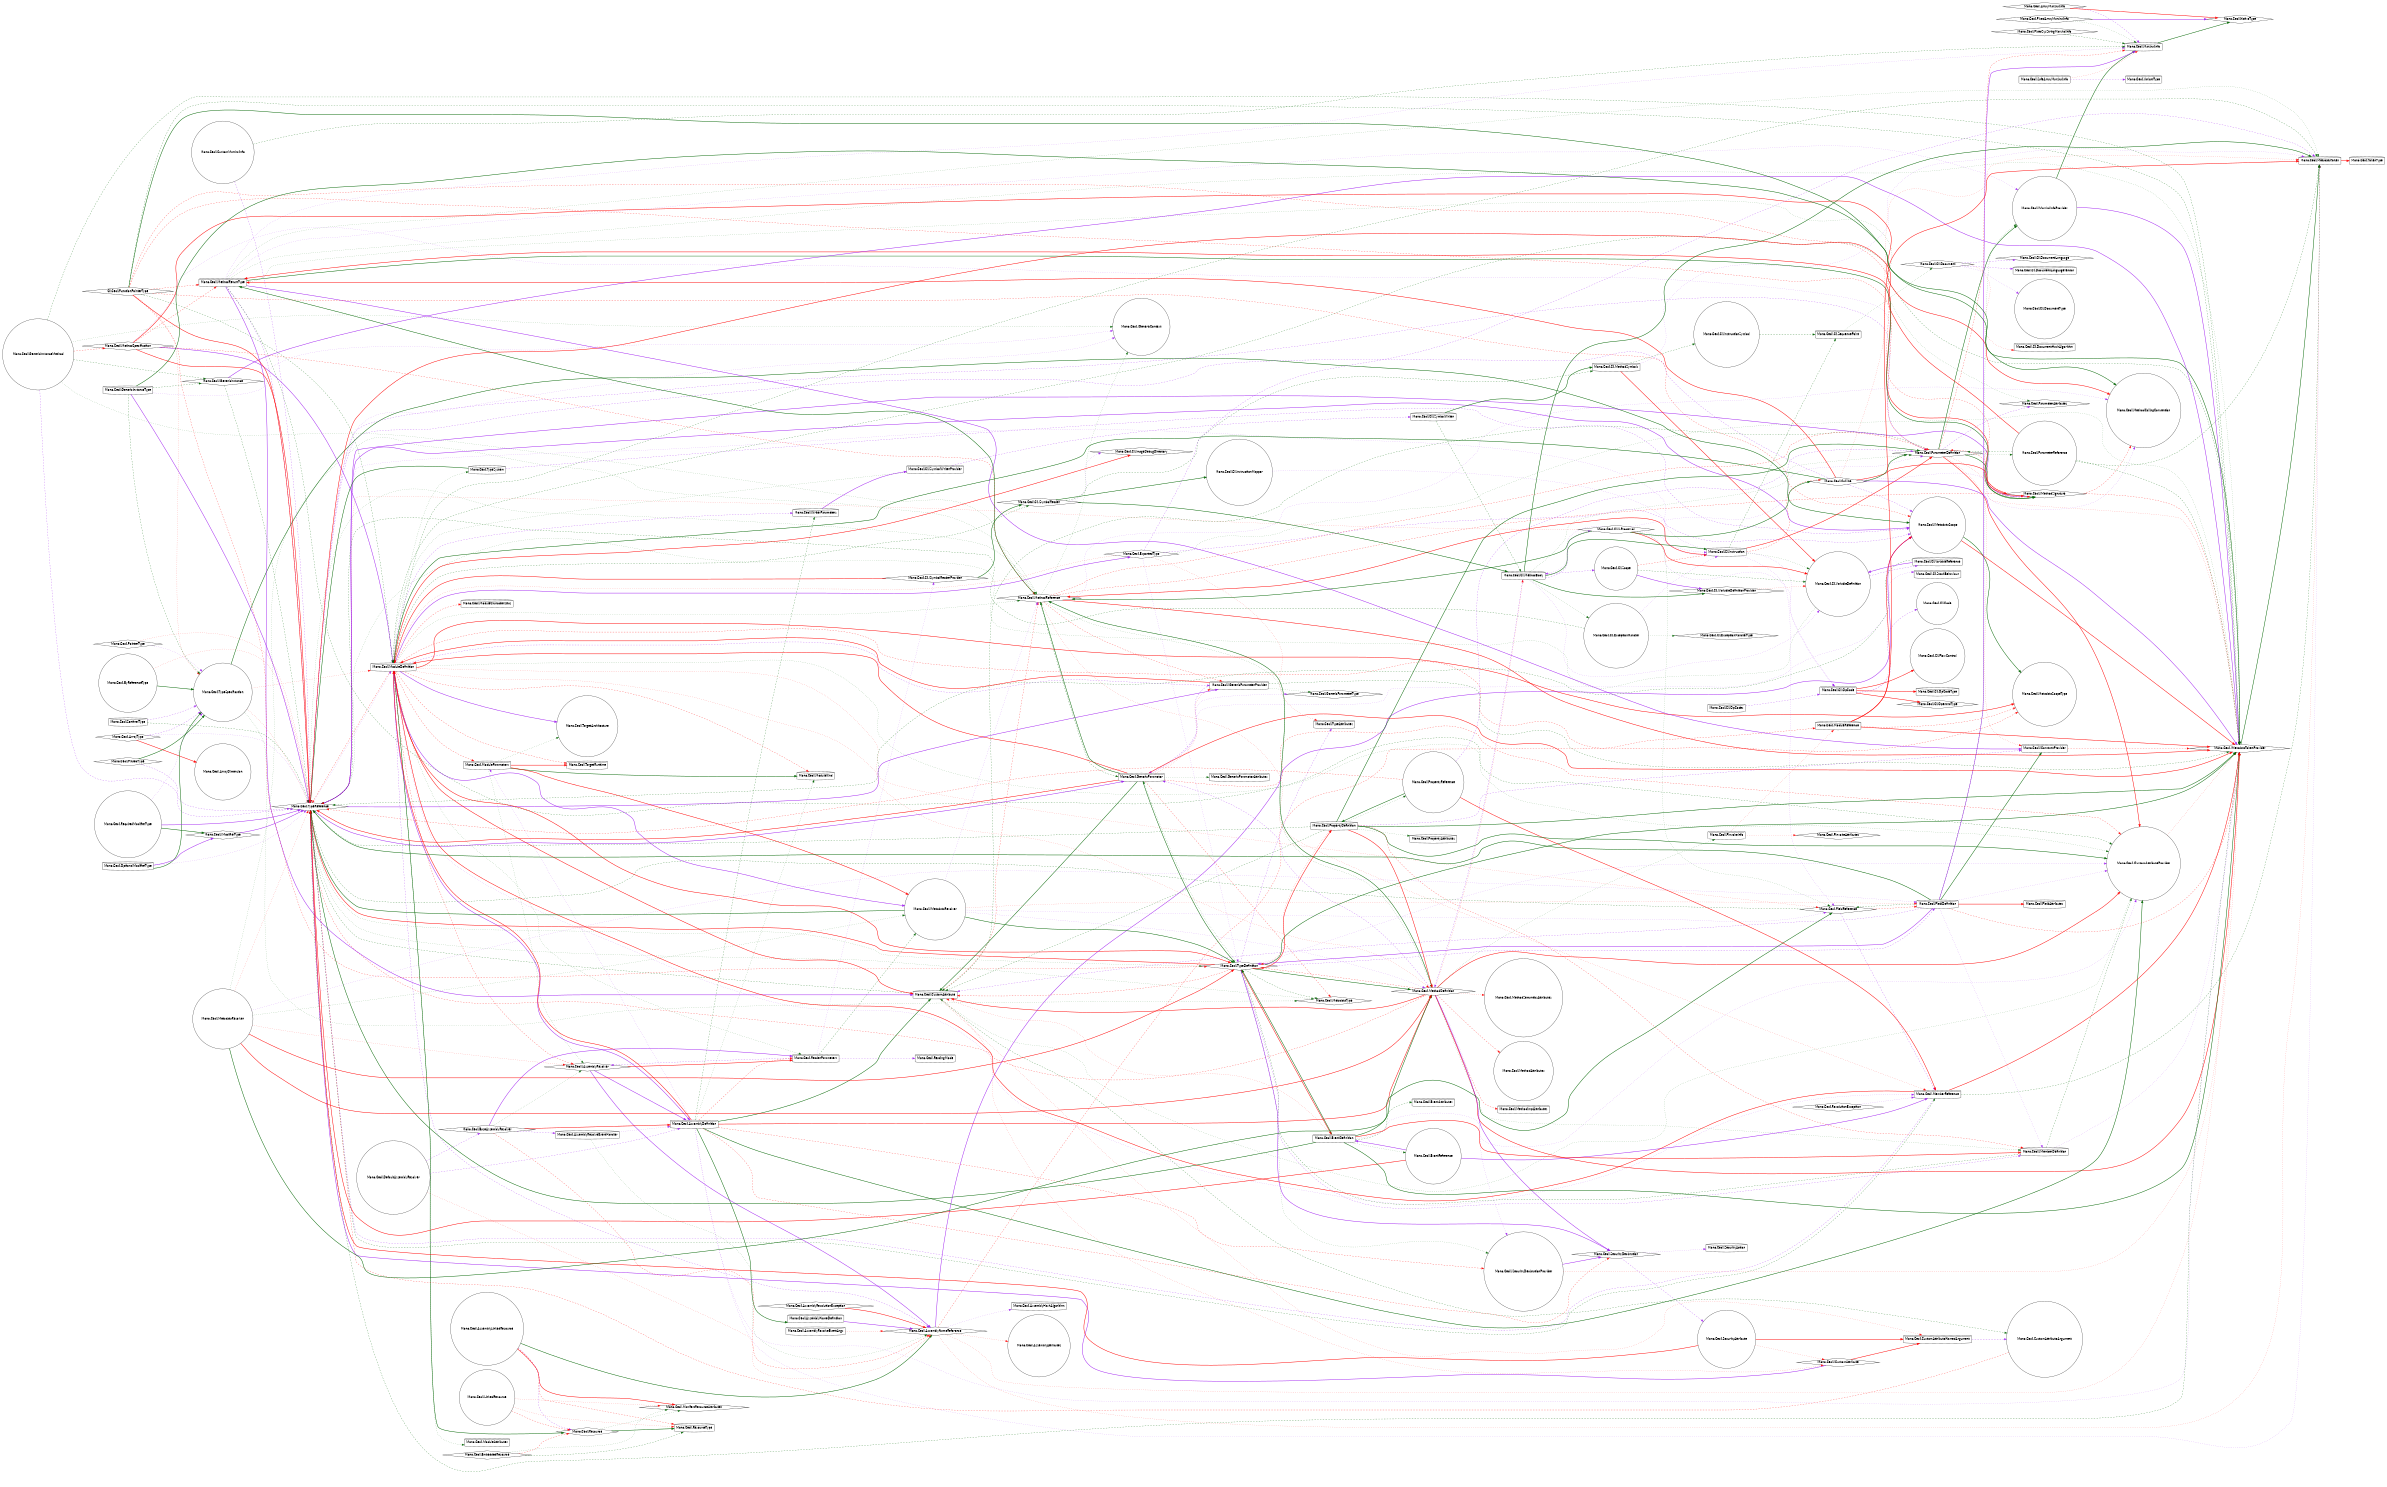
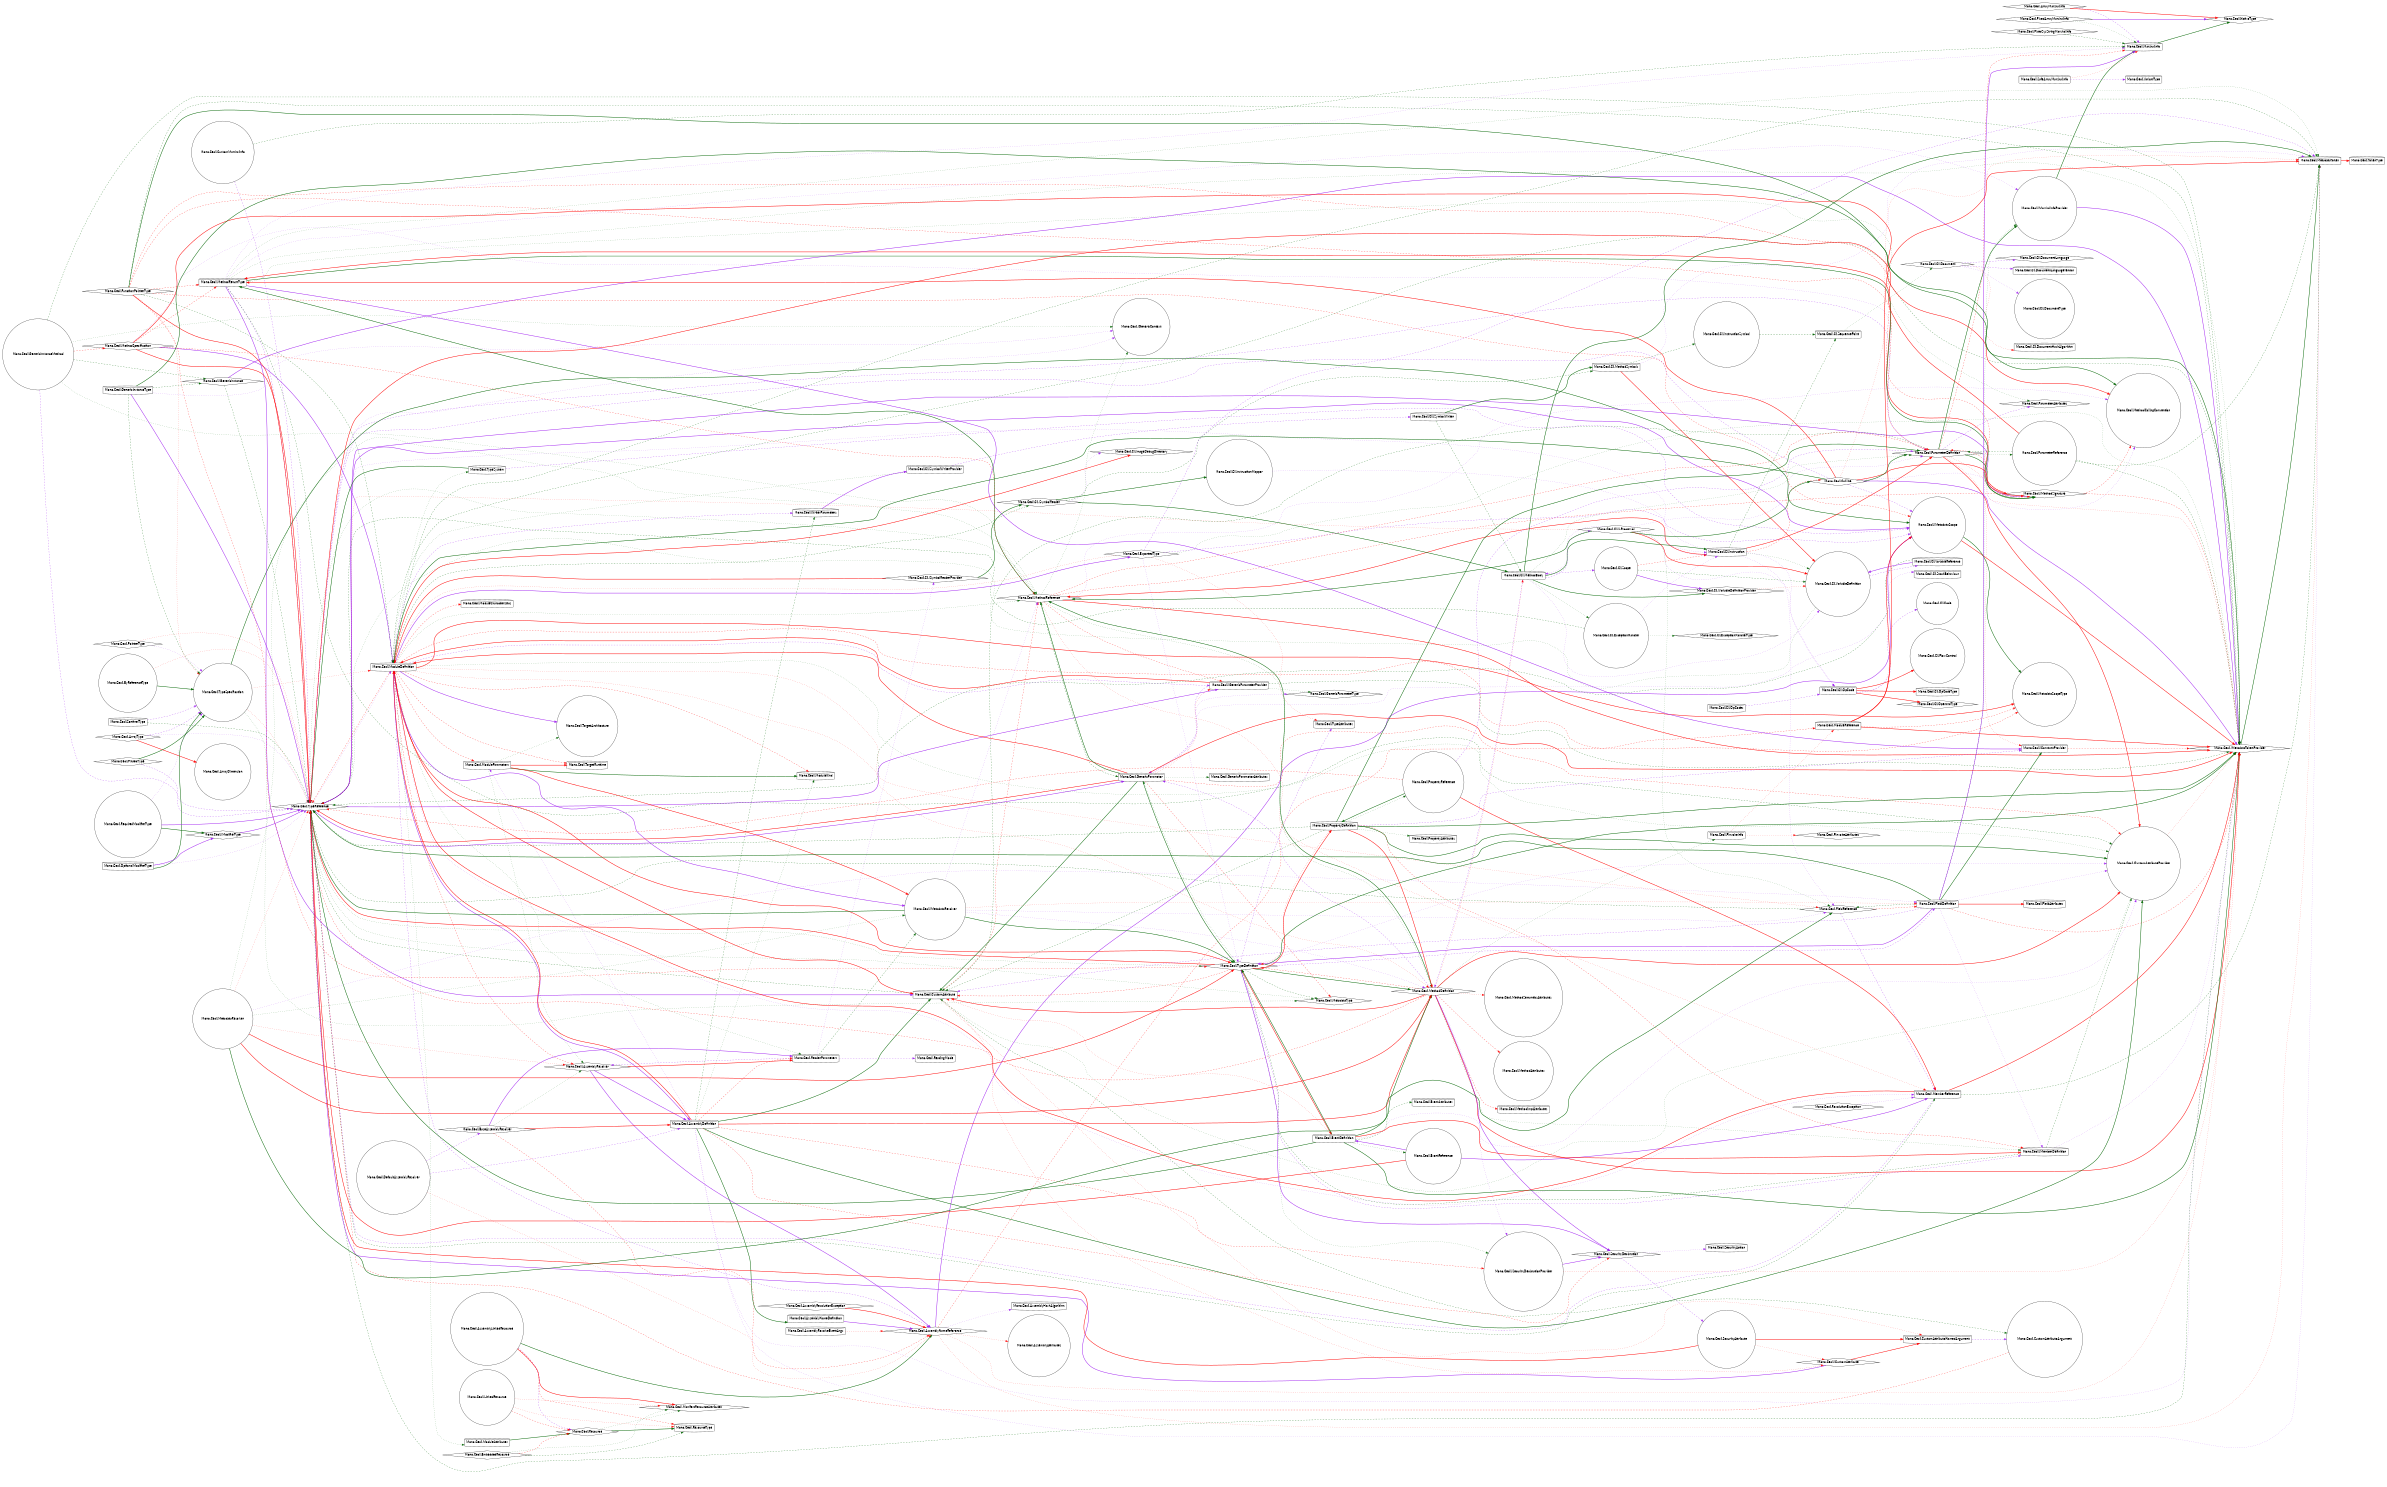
node "Cil.Cecil.FunctionPointerType": label "Cil.Cecil.FunctionPointerType" -> "Mono.Cecil.FunctionPointerType"
edge "Mono.Cecil.ModuleDefinition" -> "Mono.Cecil.Resource": now "Mono.Cecil.ModuleAttributes" -> "Mono.Cecil.Resource"
node "Mono.Cecil.AssemblyResolveEventHandler": removed
